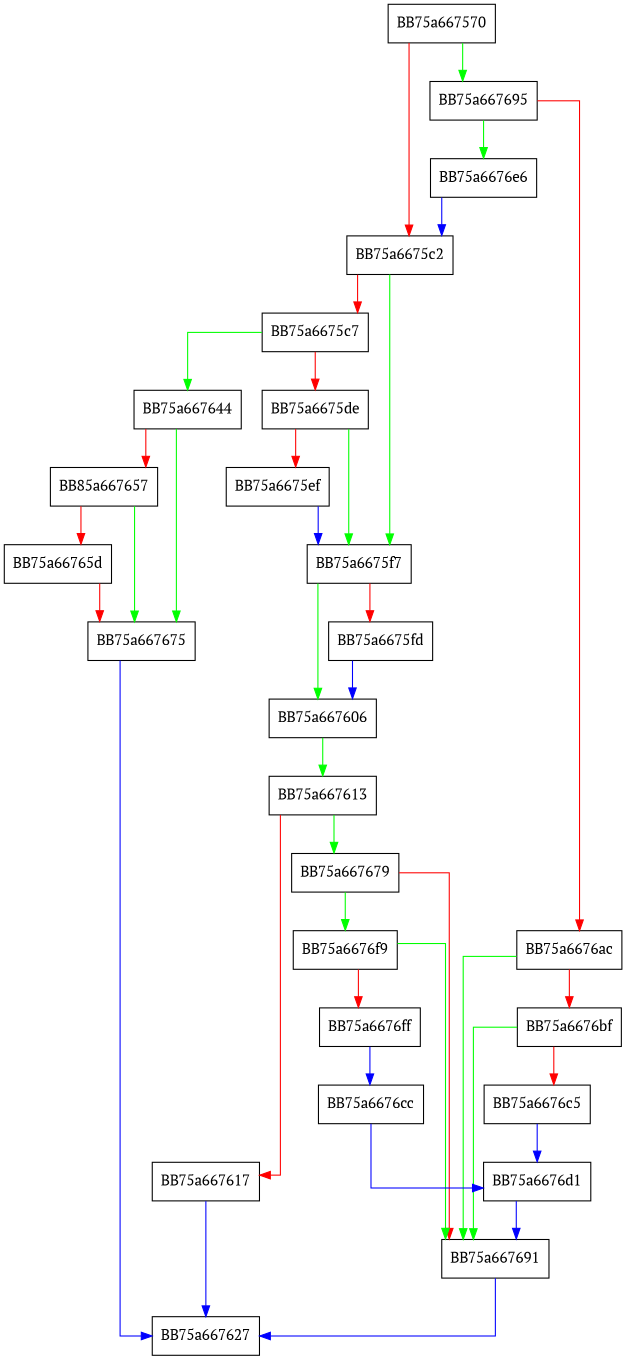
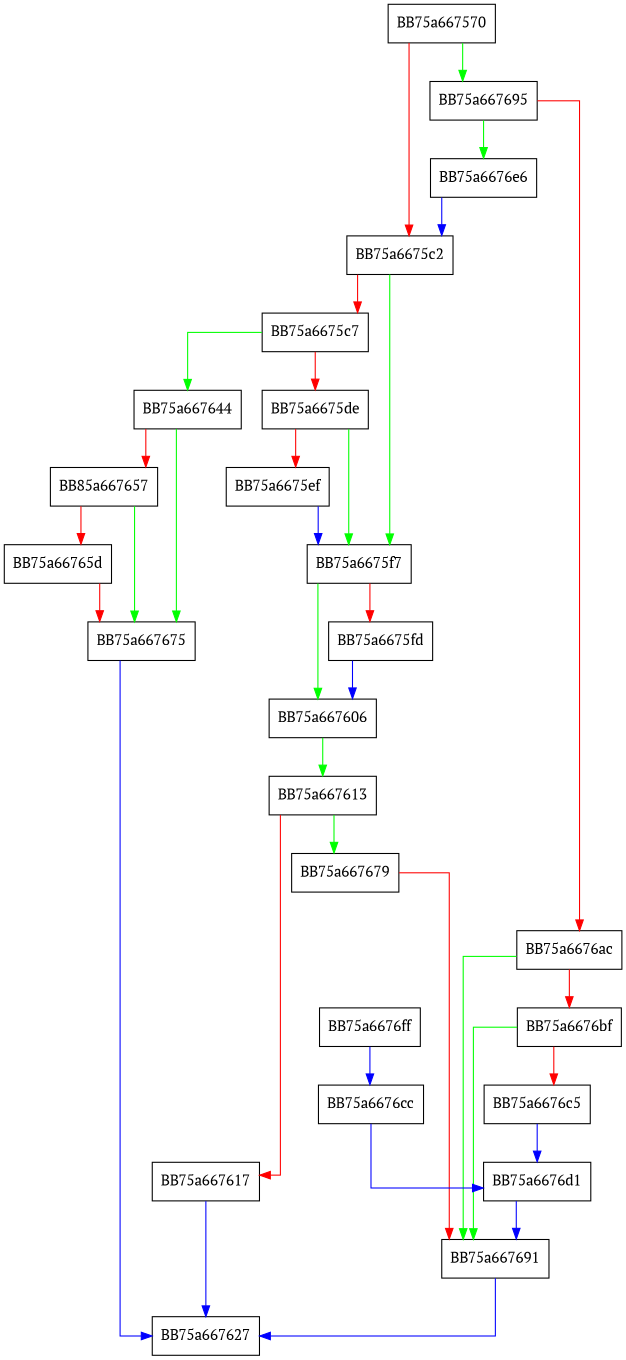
node "BB75a6676f9": removed
